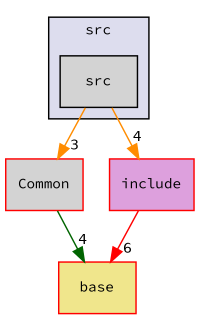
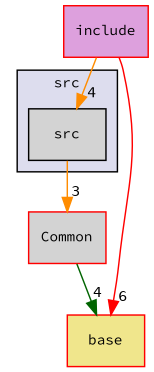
edge "src" -> "include": reversed
